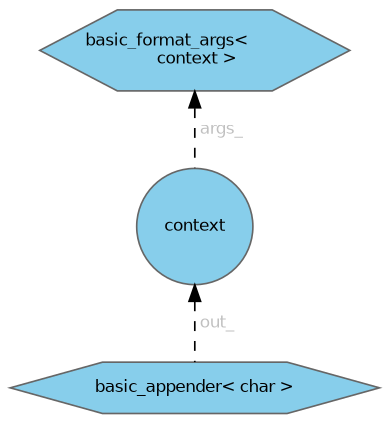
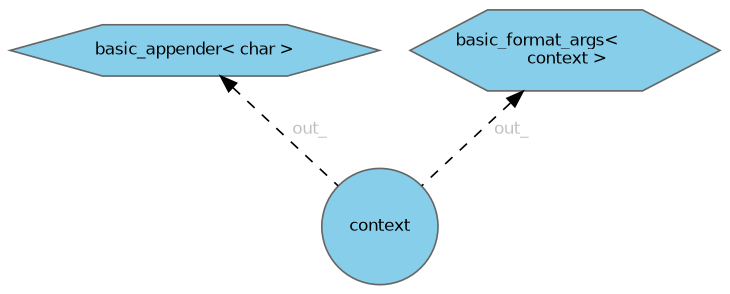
edge "context" -> "basic_format_args< context >": label " args_" -> " out_"
edge "basic_appender< char >" -> "context": reversed
